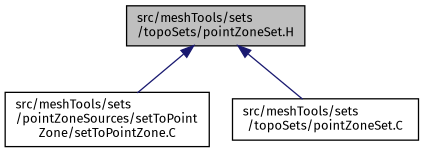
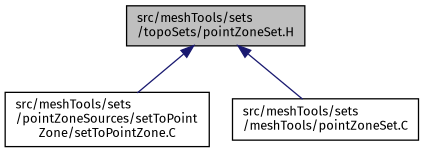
node "src/meshTools/sets /topoSets/pointZoneSet.C": label "src/meshTools/sets /topoSets/pointZoneSet.C" -> "src/meshTools/sets /meshTools/pointZoneSet.C"
